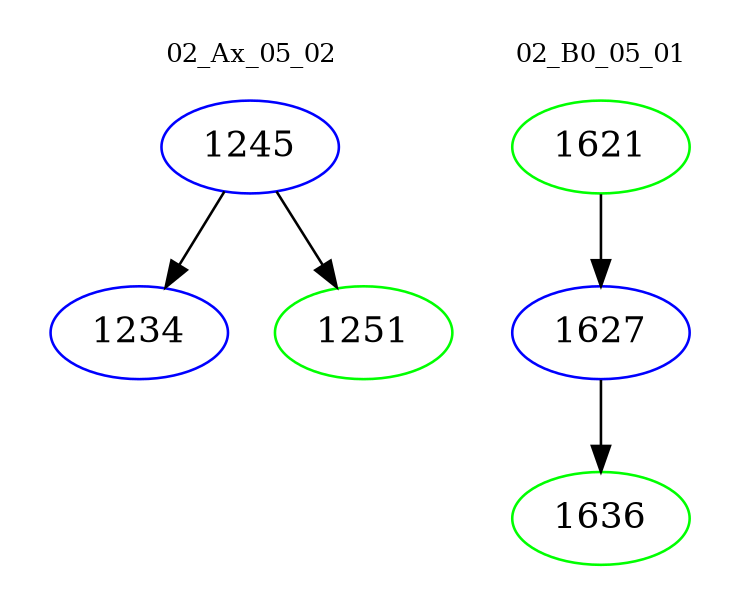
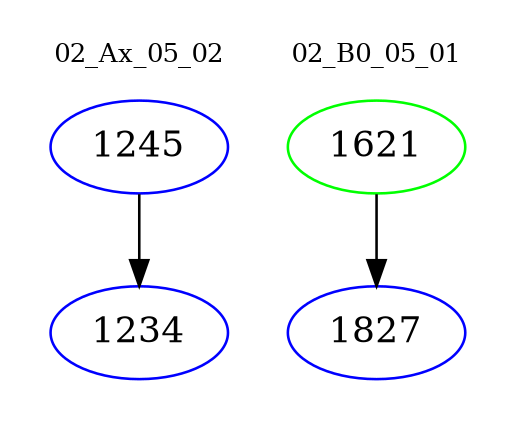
node "1251": removed
node "1627": label "1627" -> "1827"
node "1636": removed
